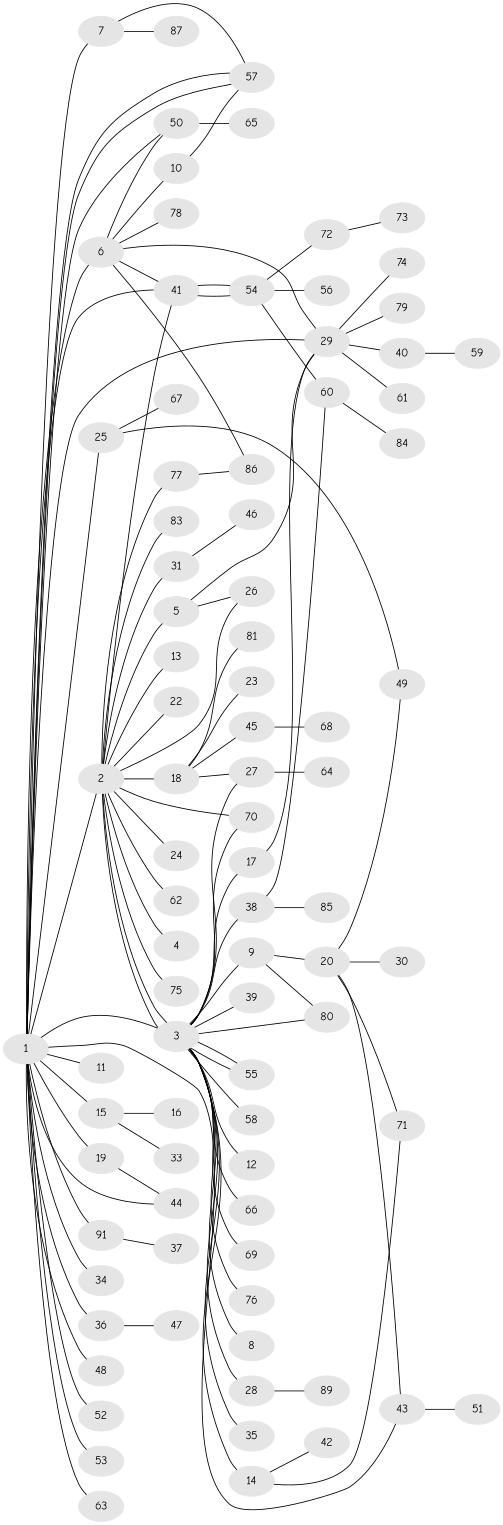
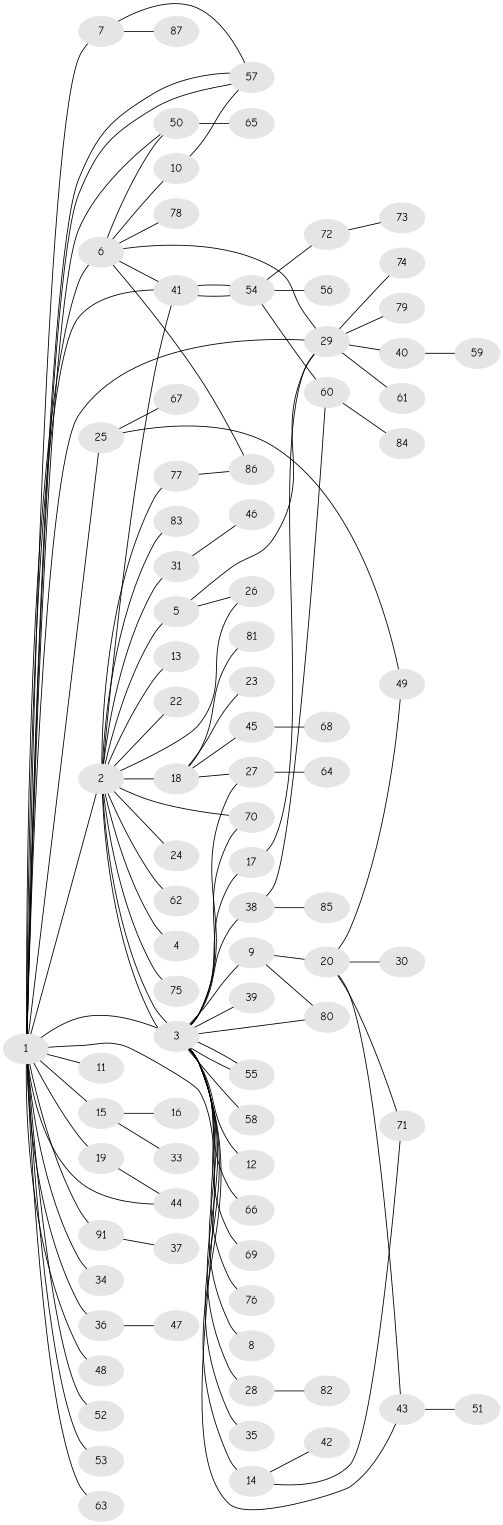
node "89": label "89" -> "82"
